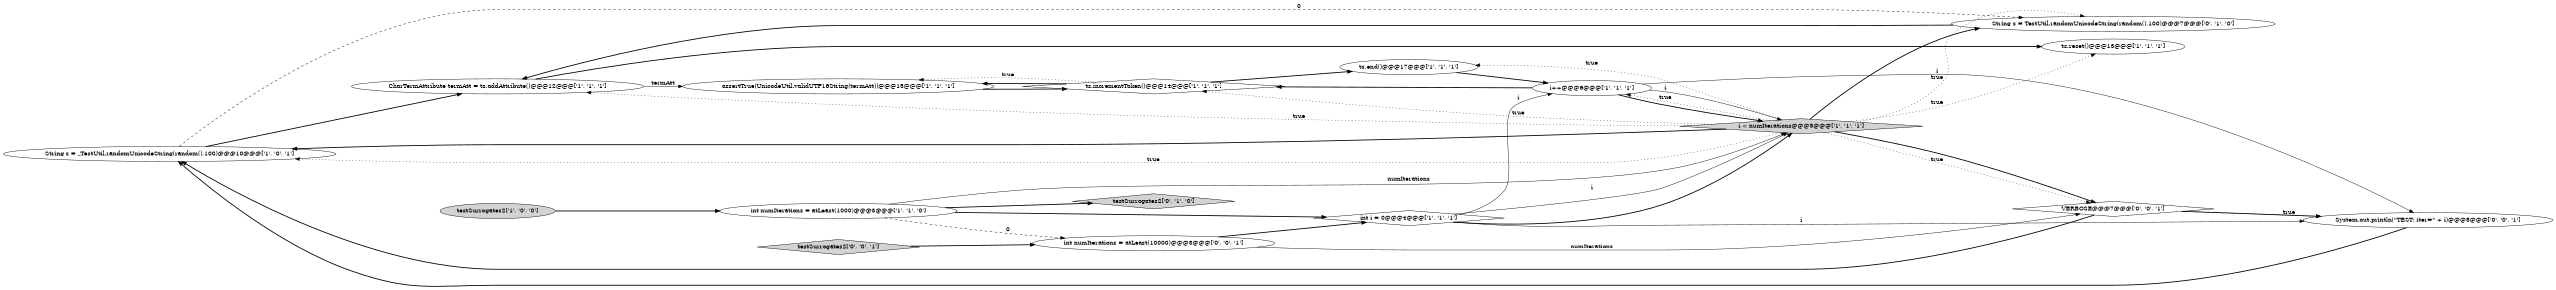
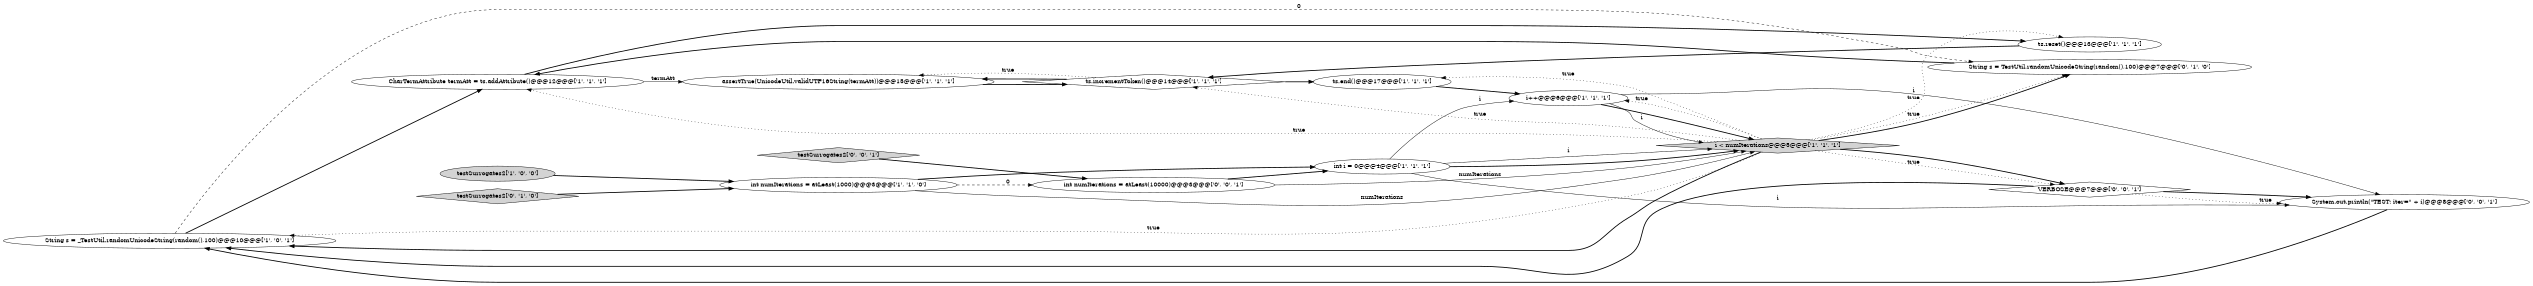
edge "i++@@@6@@@['1', '1', '1']" -> "ts.incrementToken()@@@14@@@['1', '1', '1']": now "ts.reset()@@@13@@@['1', '1', '1']" -> "ts.incrementToken()@@@14@@@['1', '1', '1']"
edge "int numIterations = atLeast(1000)@@@3@@@['1', '1', '0']" -> "testSurrogates2['0', '1', '0']": reversed
node "int i = 0@@@4@@@['1', '1', '1']": shape diamond -> ellipse
edge "int numIterations = atLeast(10000)@@@3@@@['0', '0', '1']" -> "VERBOSE@@@7@@@['0', '0', '1']": now "int numIterations = atLeast(10000)@@@3@@@['0', '0', '1']" -> "i < numIterations@@@5@@@['1', '1', '1']"
